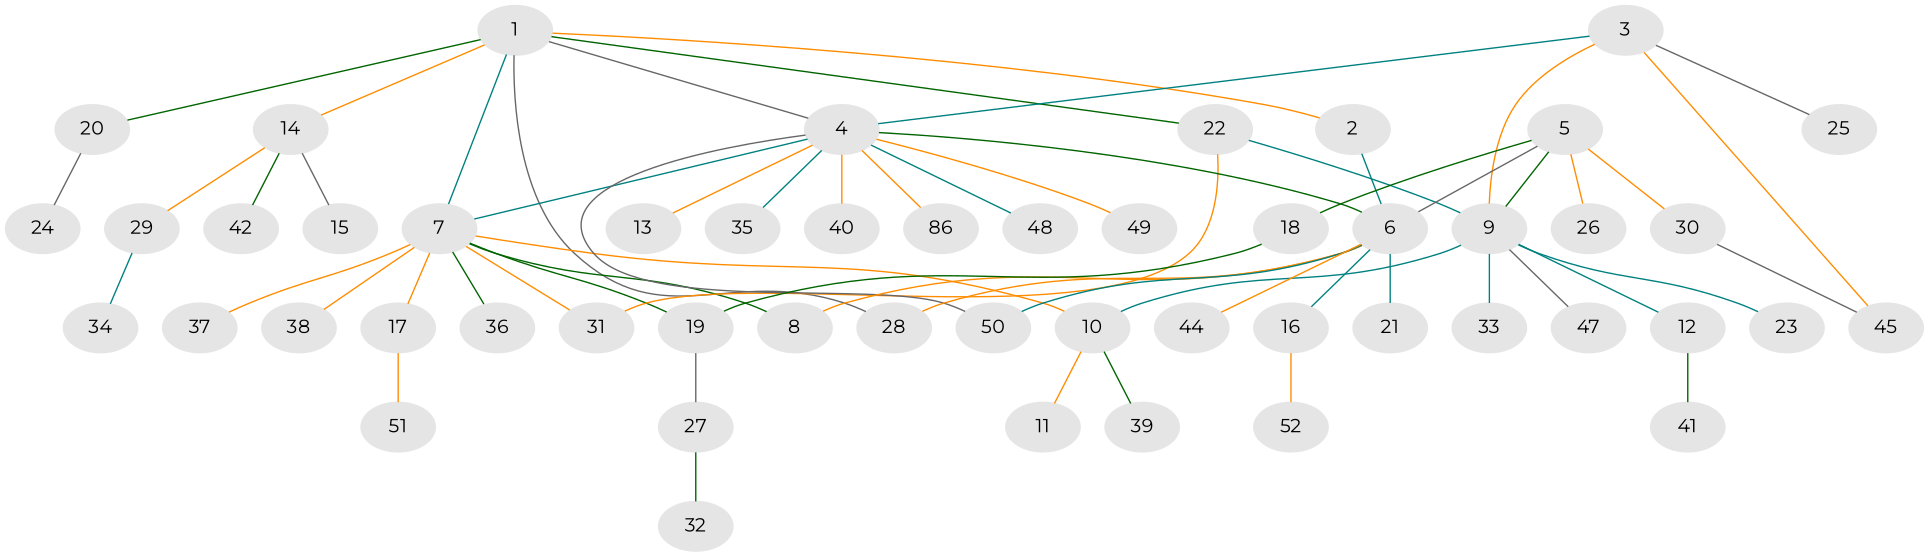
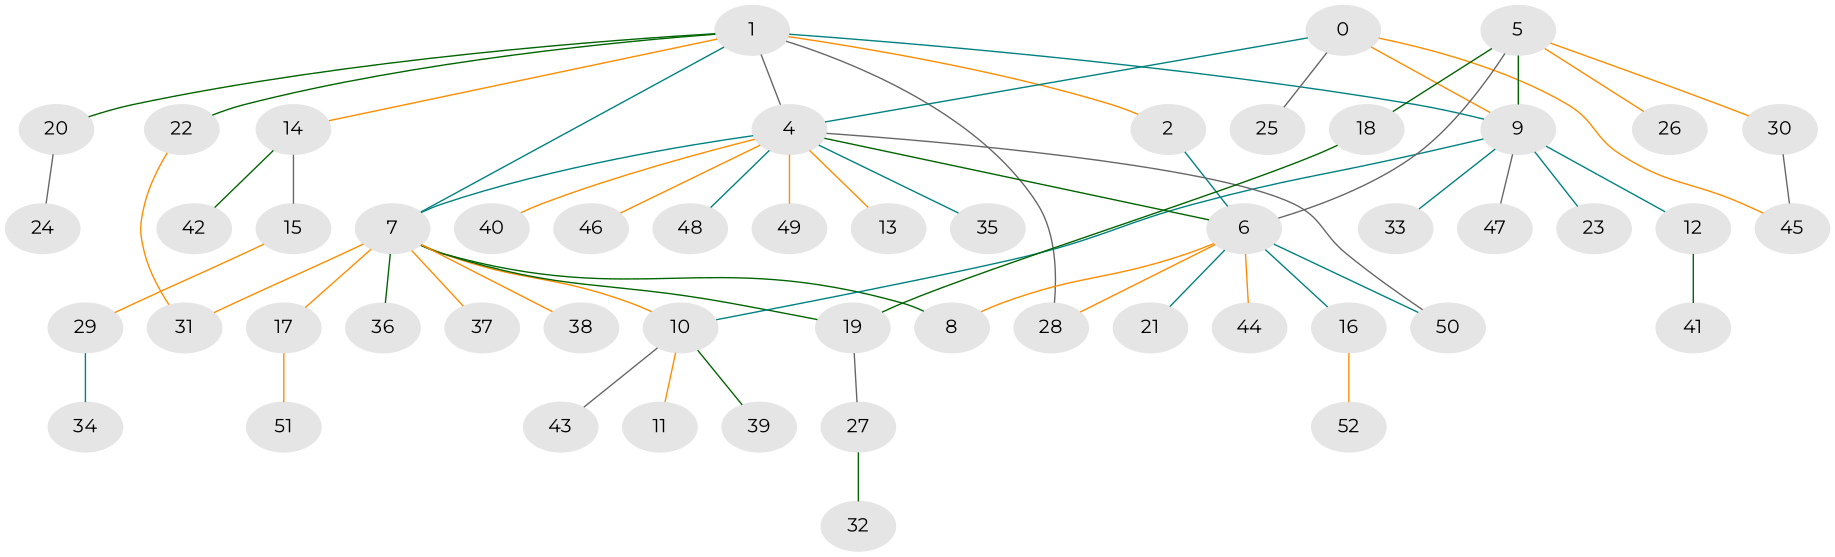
node "3": label "3" -> "0"
edge "22" -- "9": now "1" -- "9"
edge "14" -- "29": now "15" -- "29"
node "86": label "86" -> "46"
node "43": added
